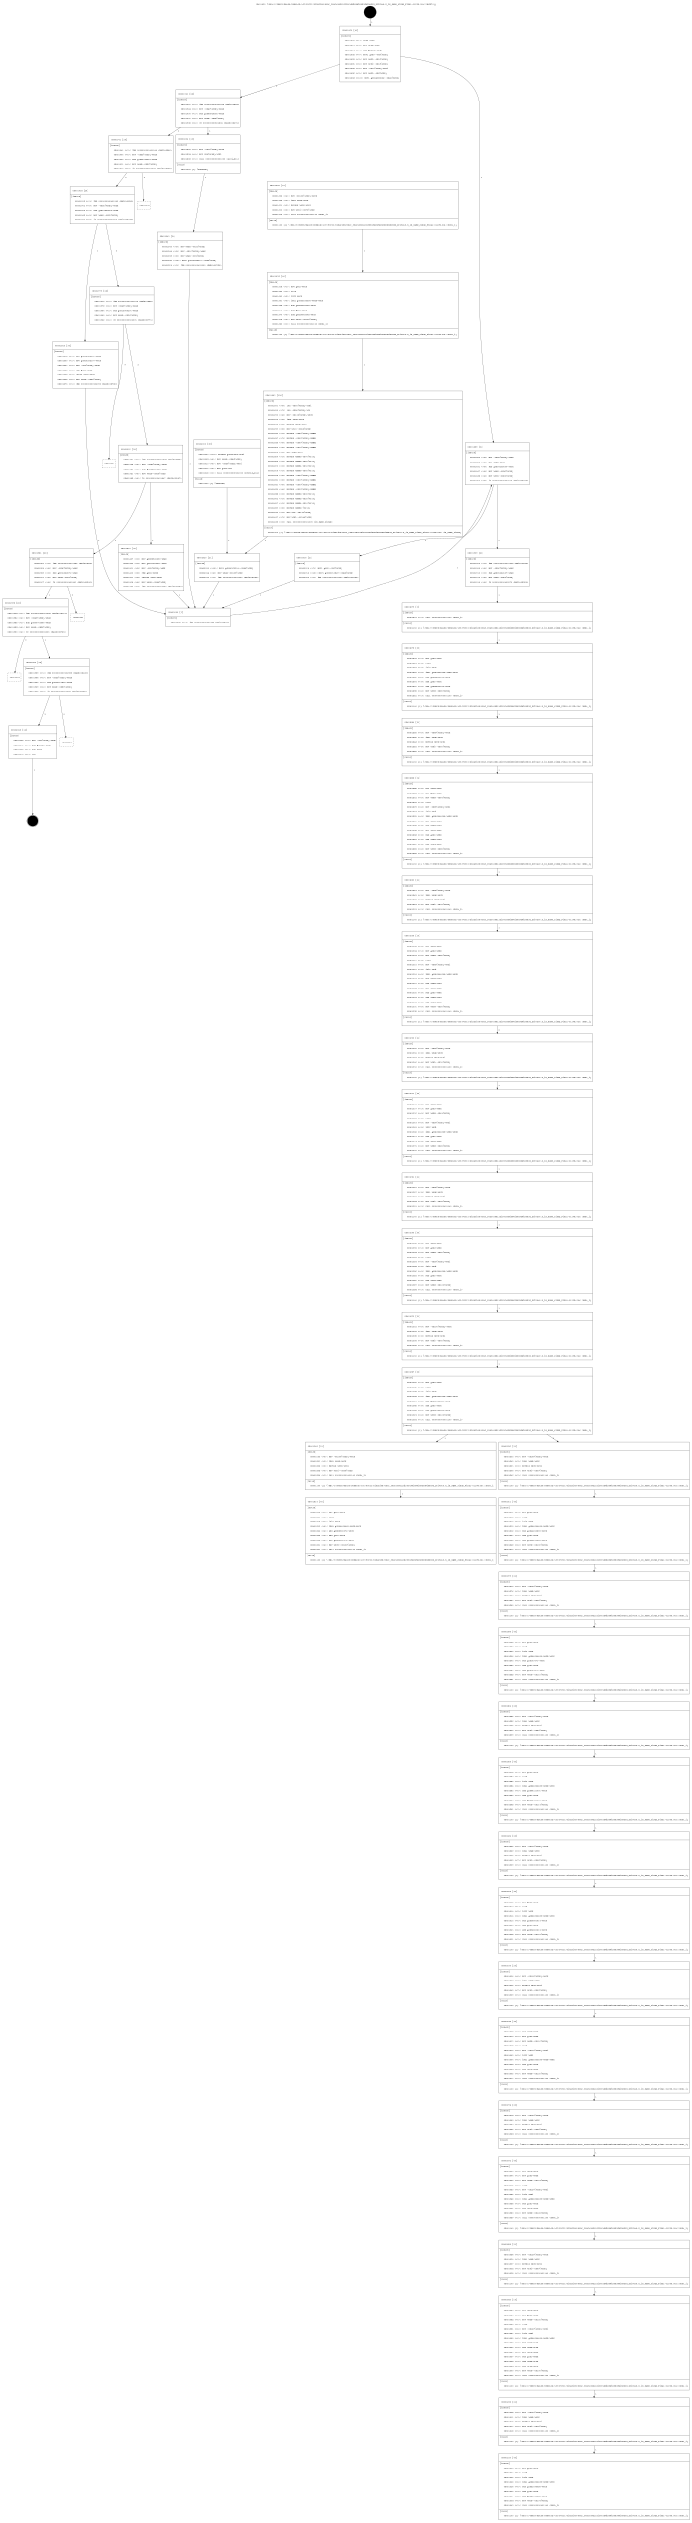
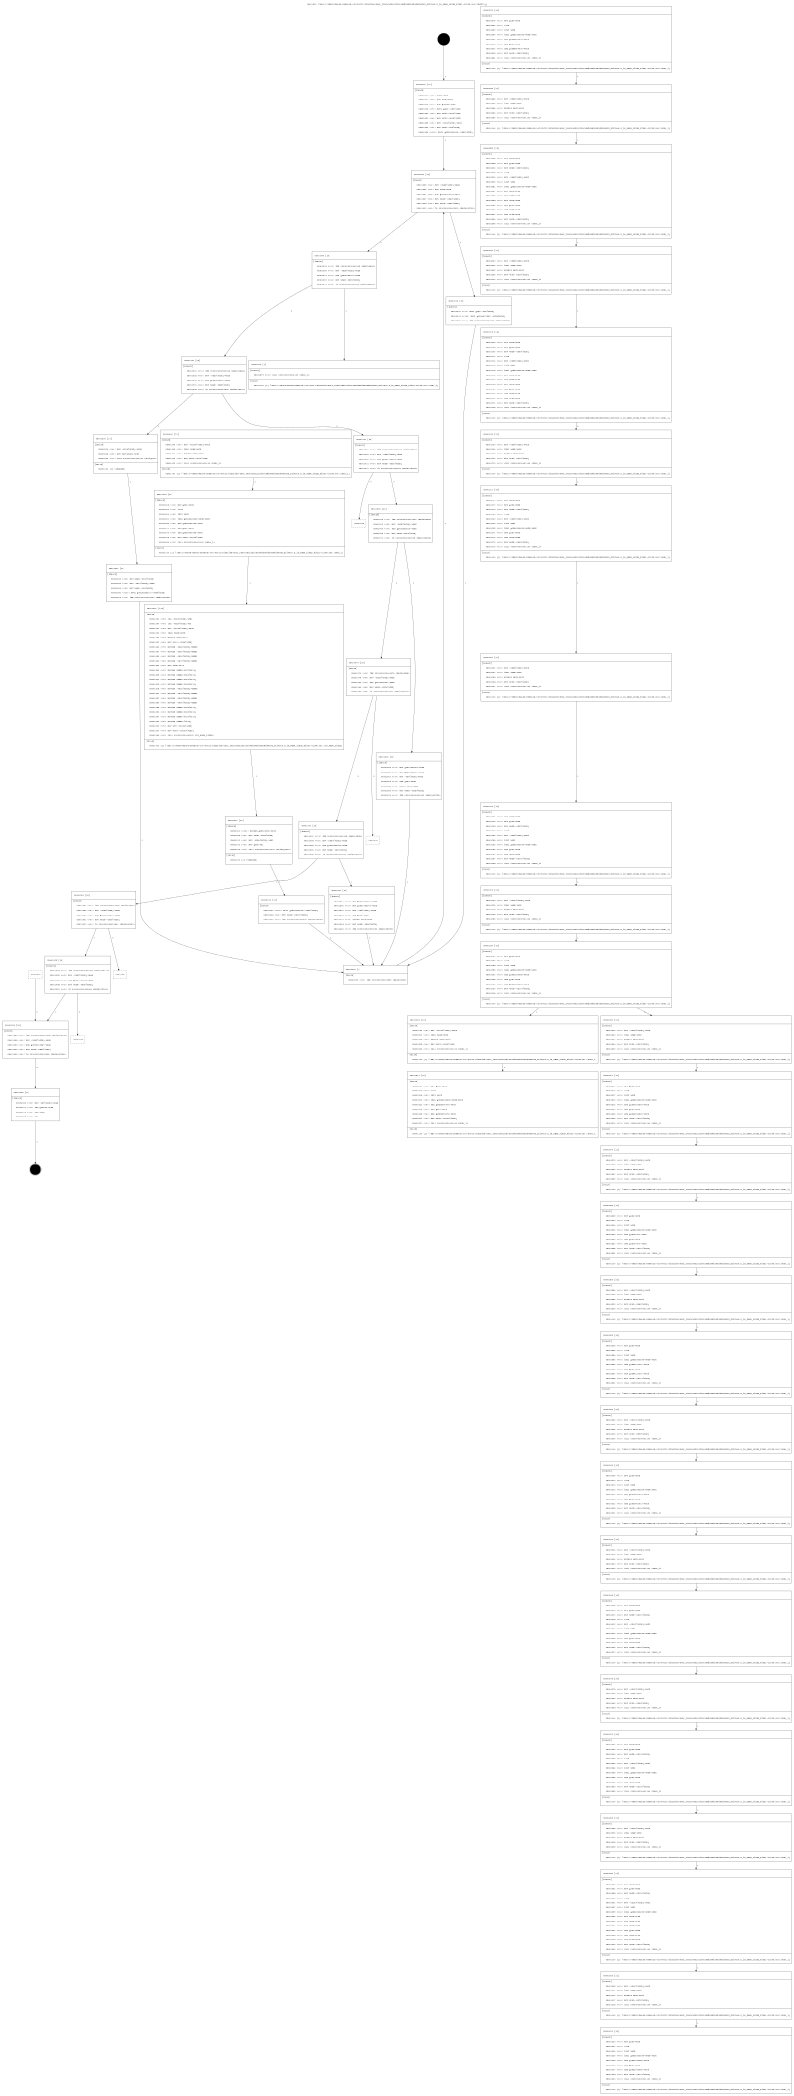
edge "0x4018c0 [41]" -> "0x401925 [28]": now "0x401909 [28]" -> "0x401925 [28]"
edge "0x401f85 [126]" -> "0x402020 [21]": now "0x401f85 [126]" -> "0x402003 [29]"
edge "0x401b79 [5]" -> "0x401b7e [40]": removed, label "1"
edge "0x4019e9 [28]" -> "0x401a05": reversed
